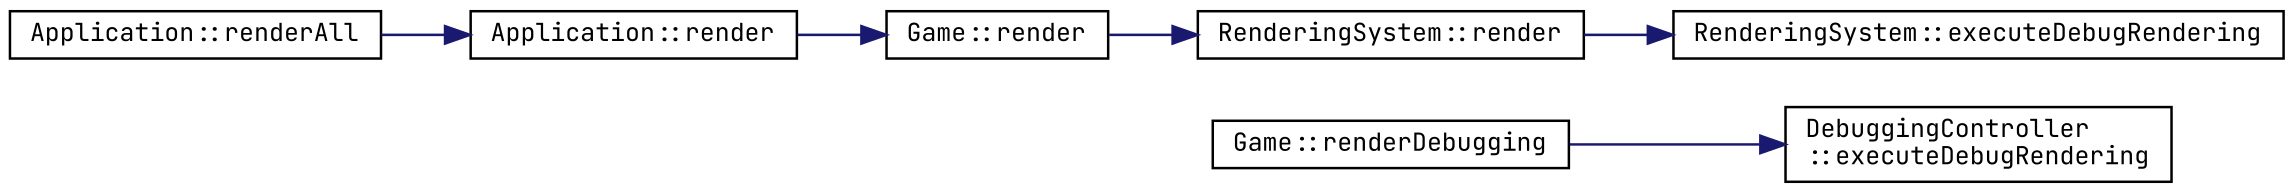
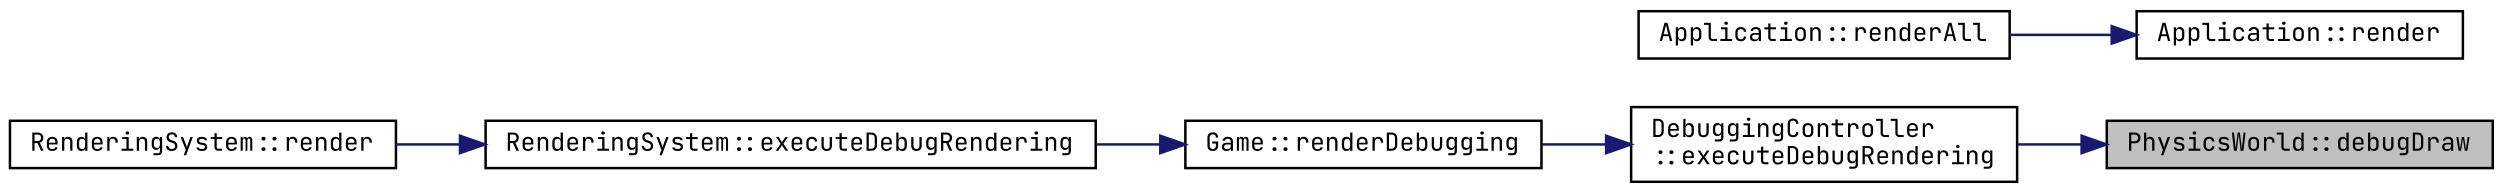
node "Game::render": removed
edge "RenderingSystem::executeDebugRendering" -> "Game::renderDebugging": added
node "PhysicsWorld::debugDraw": added
